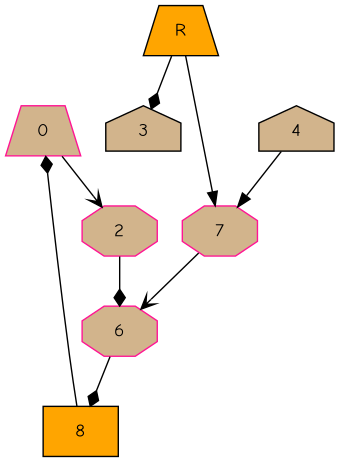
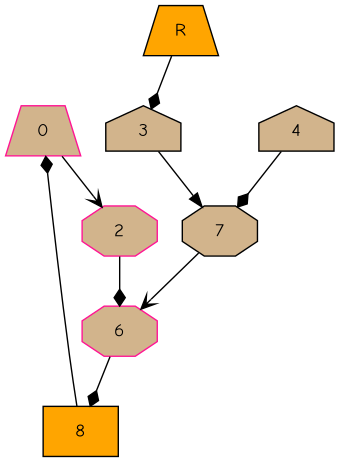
edge "R" -> "7": now "3" -> "7"
edge "4" -> "7": arrowhead normal -> diamond
node "7": color deeppink -> black
